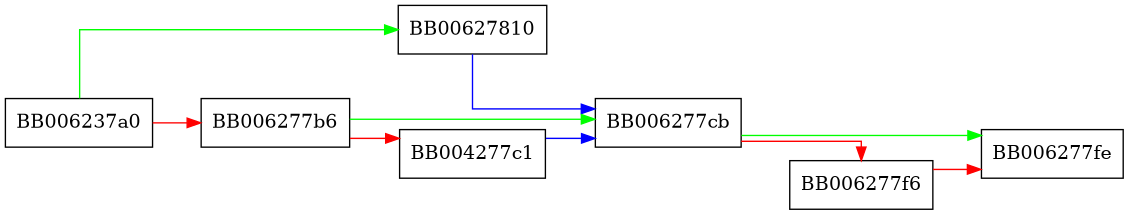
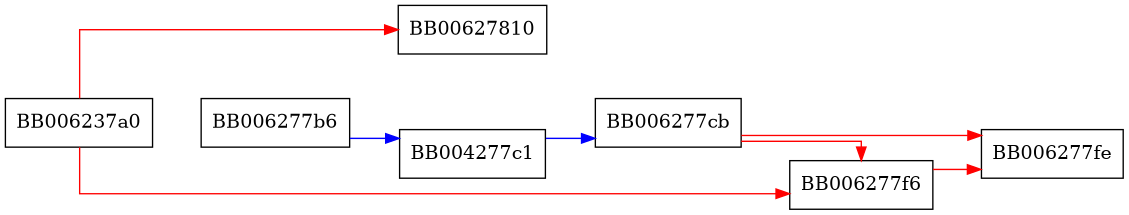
edge "BB006237a0" -> "BB00627810": color green -> red
edge "BB00627810" -> "BB006277cb": removed
edge "BB006277b6" -> "BB006277cb": removed
edge "BB006237a0" -> "BB006277b6": now "BB006237a0" -> "BB006277f6"
edge "BB006277cb" -> "BB006277fe": color green -> red
edge "BB006277b6" -> "BB004277c1": color red -> blue
